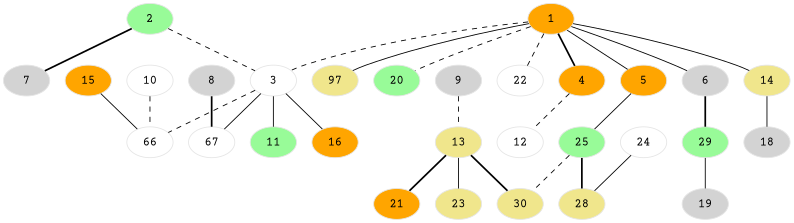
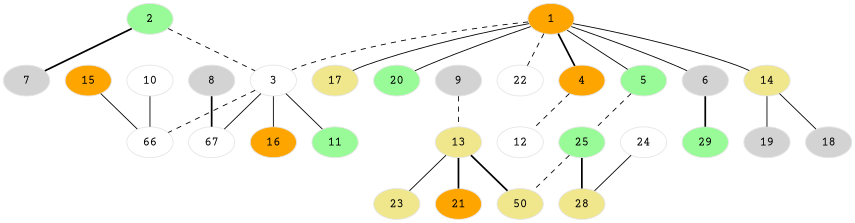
edge "1" -- "20": style dashed -> solid
node "97": label "97" -> "17"
node "5": fillcolor orange -> palegreen
edge "10" -- "66": style dashed -> solid
edge "5" -- "25": style solid -> dashed
edge "29" -- "19": now "14" -- "19"
node "30": label "30" -> "50"
